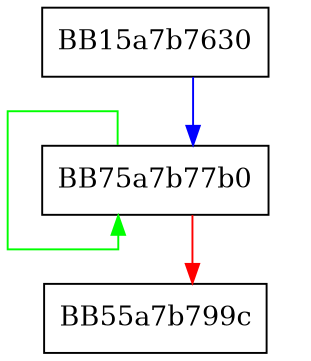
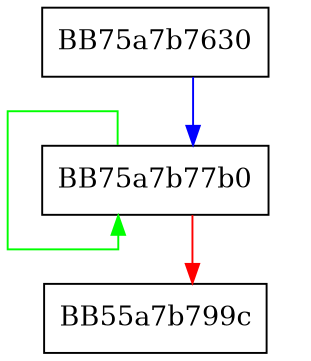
node "BB15a7b7630": label "BB15a7b7630" -> "BB75a7b7630"
